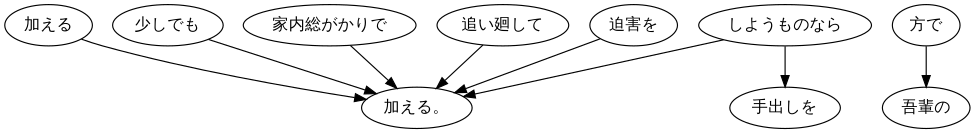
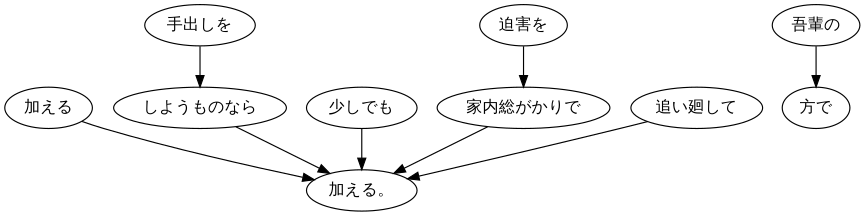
edge "しようものなら" -> "手出しを": reversed
edge "方で" -> "吾輩の": reversed
edge "迫害を" -> "加える。": now "迫害を" -> "家内総がかりで"
